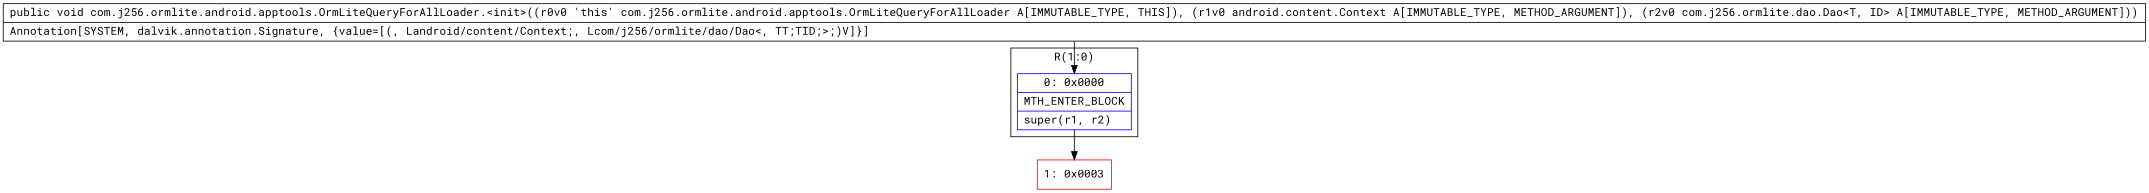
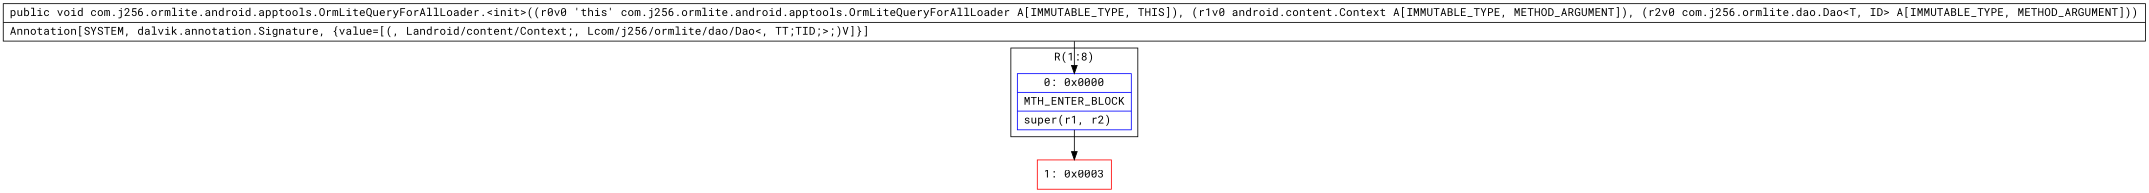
cluster "R(1:0)": label "R(1:0)" -> "R(1:8)"
